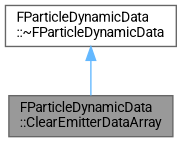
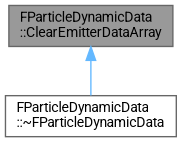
edge "FParticleDynamicData ::ClearEmitterDataArray" -> "FParticleDynamicData ::~FParticleDynamicData": reversed
